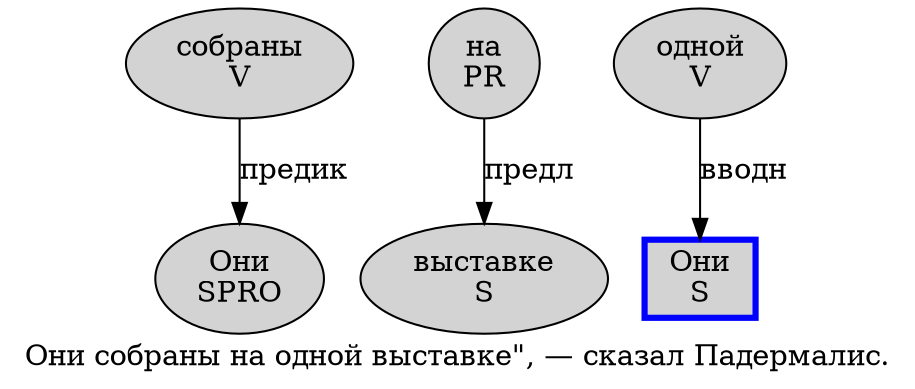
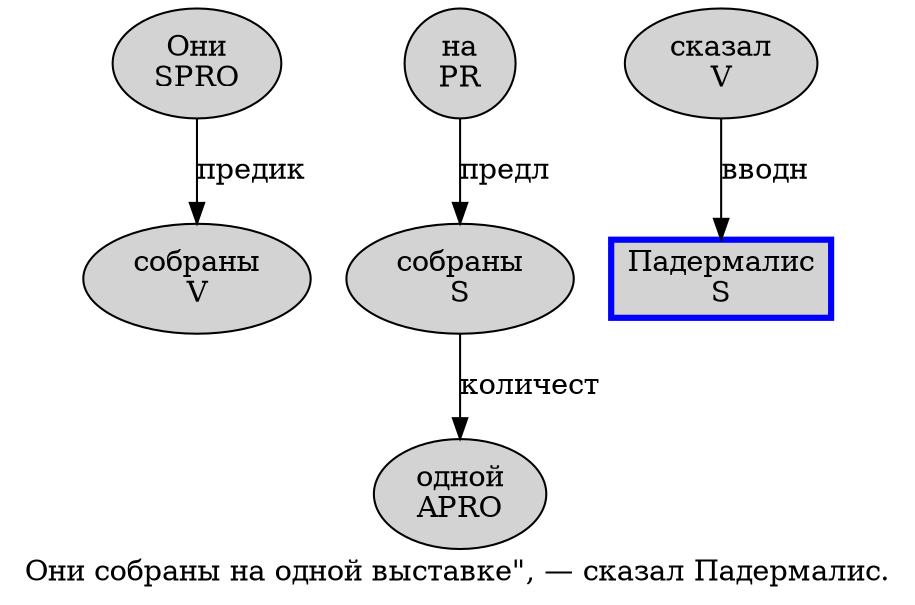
node "одной V": label "одной V" -> "сказал V"
edge "собраны V" -> "Они SPRO": reversed
node "выставке S": label "выставке S" -> "собраны S"
node "Они S": label "Они S" -> "Падермалис S"
node "одной APRO": added
